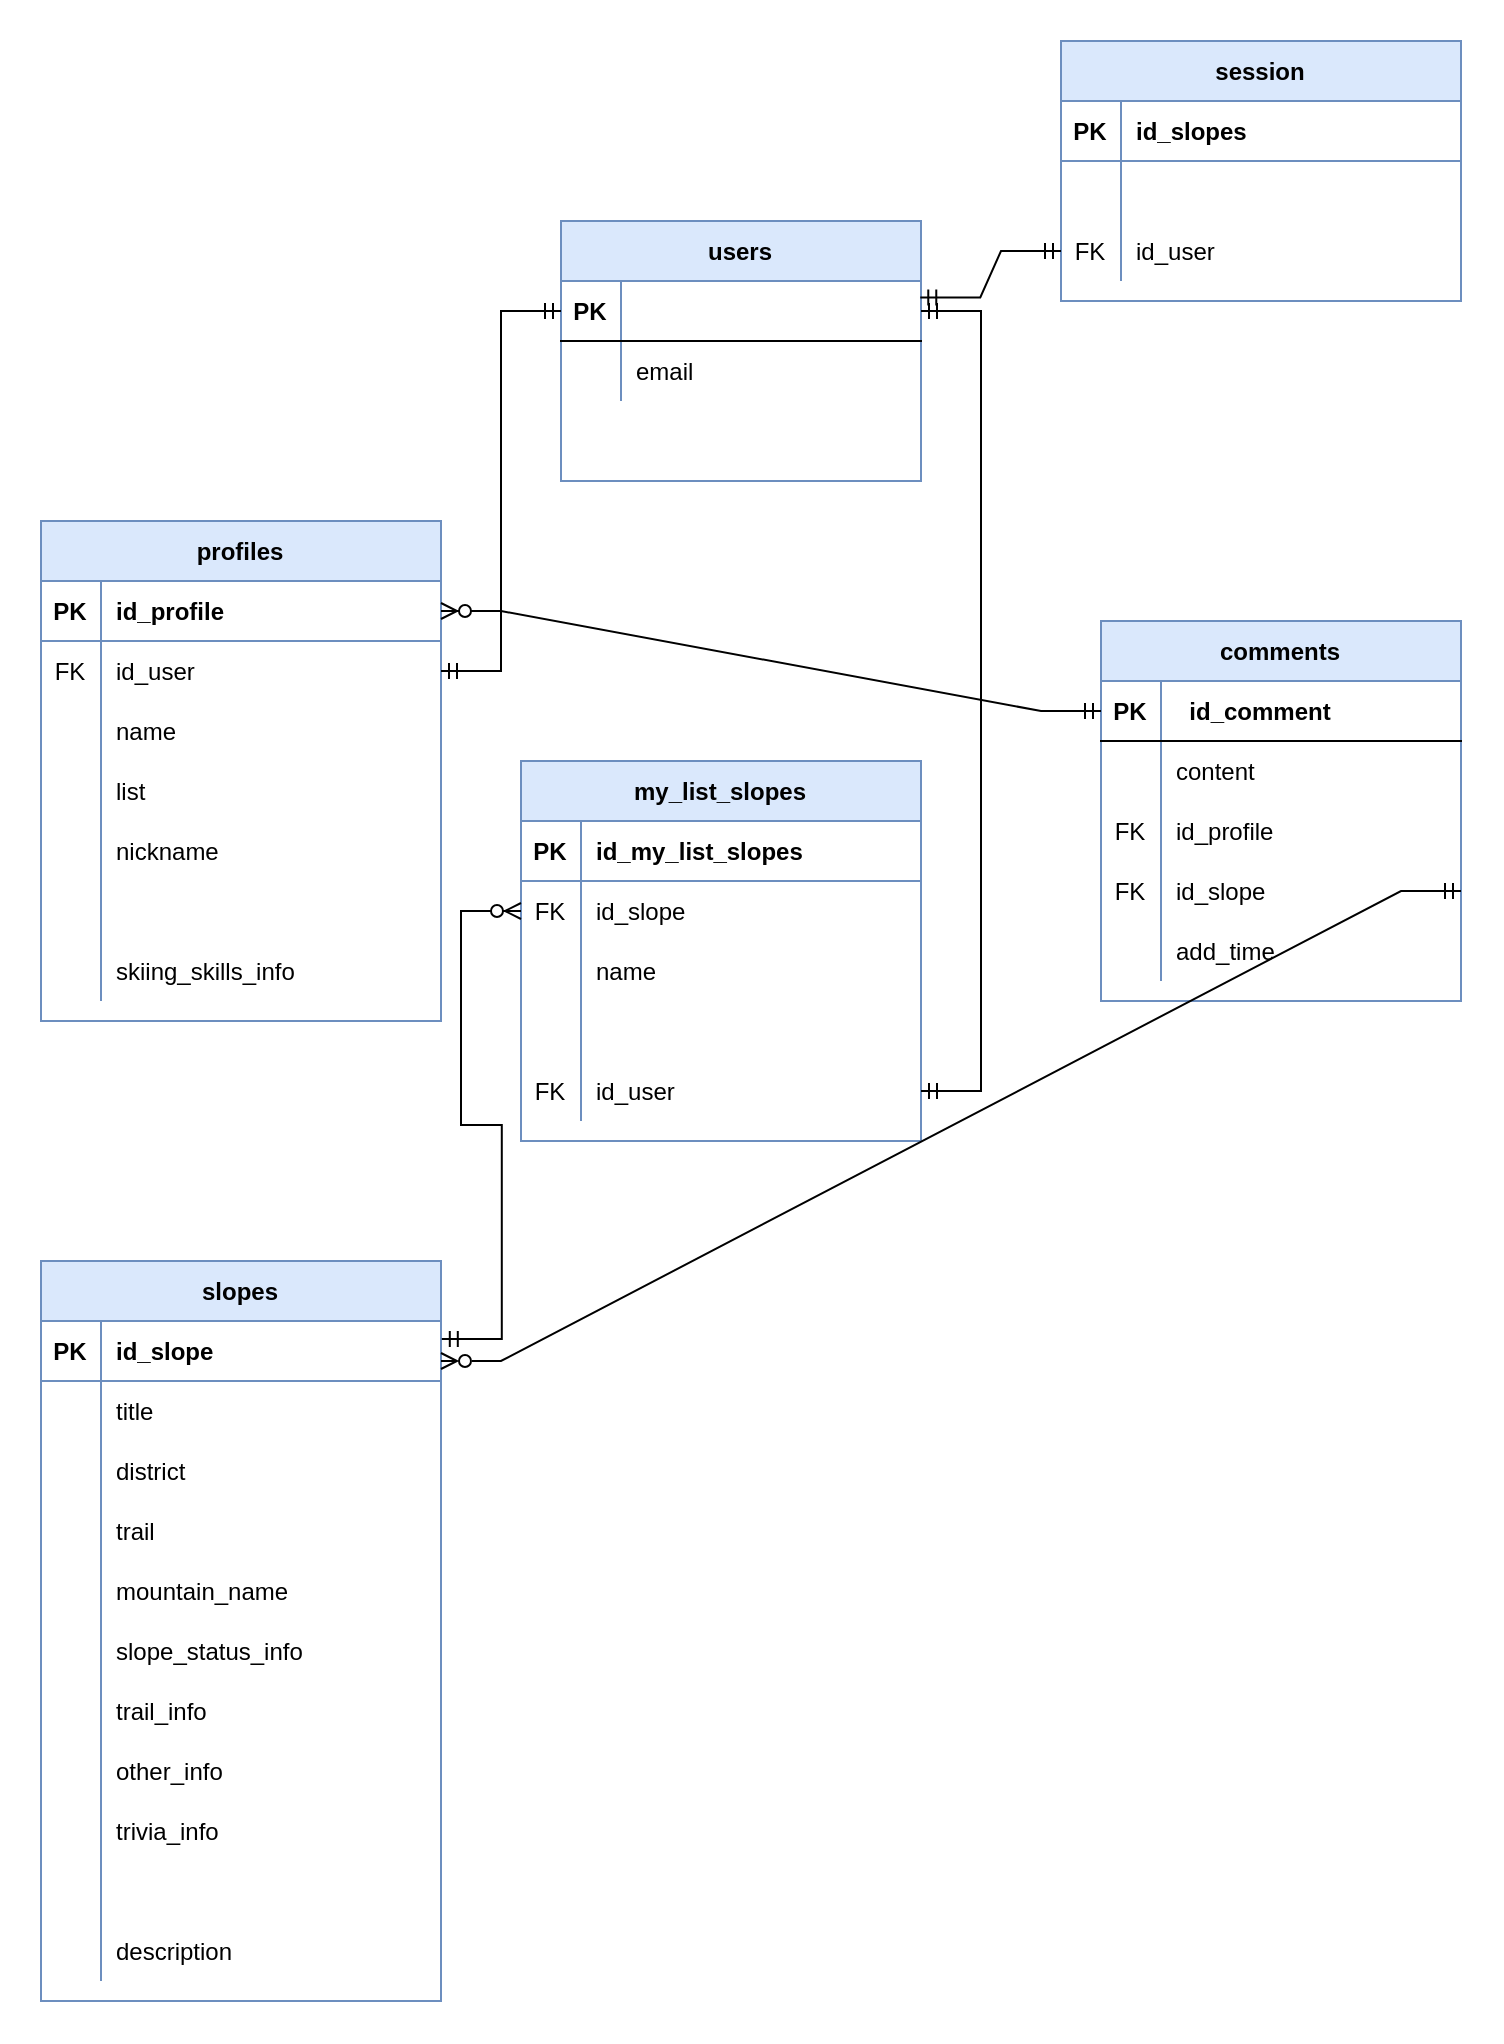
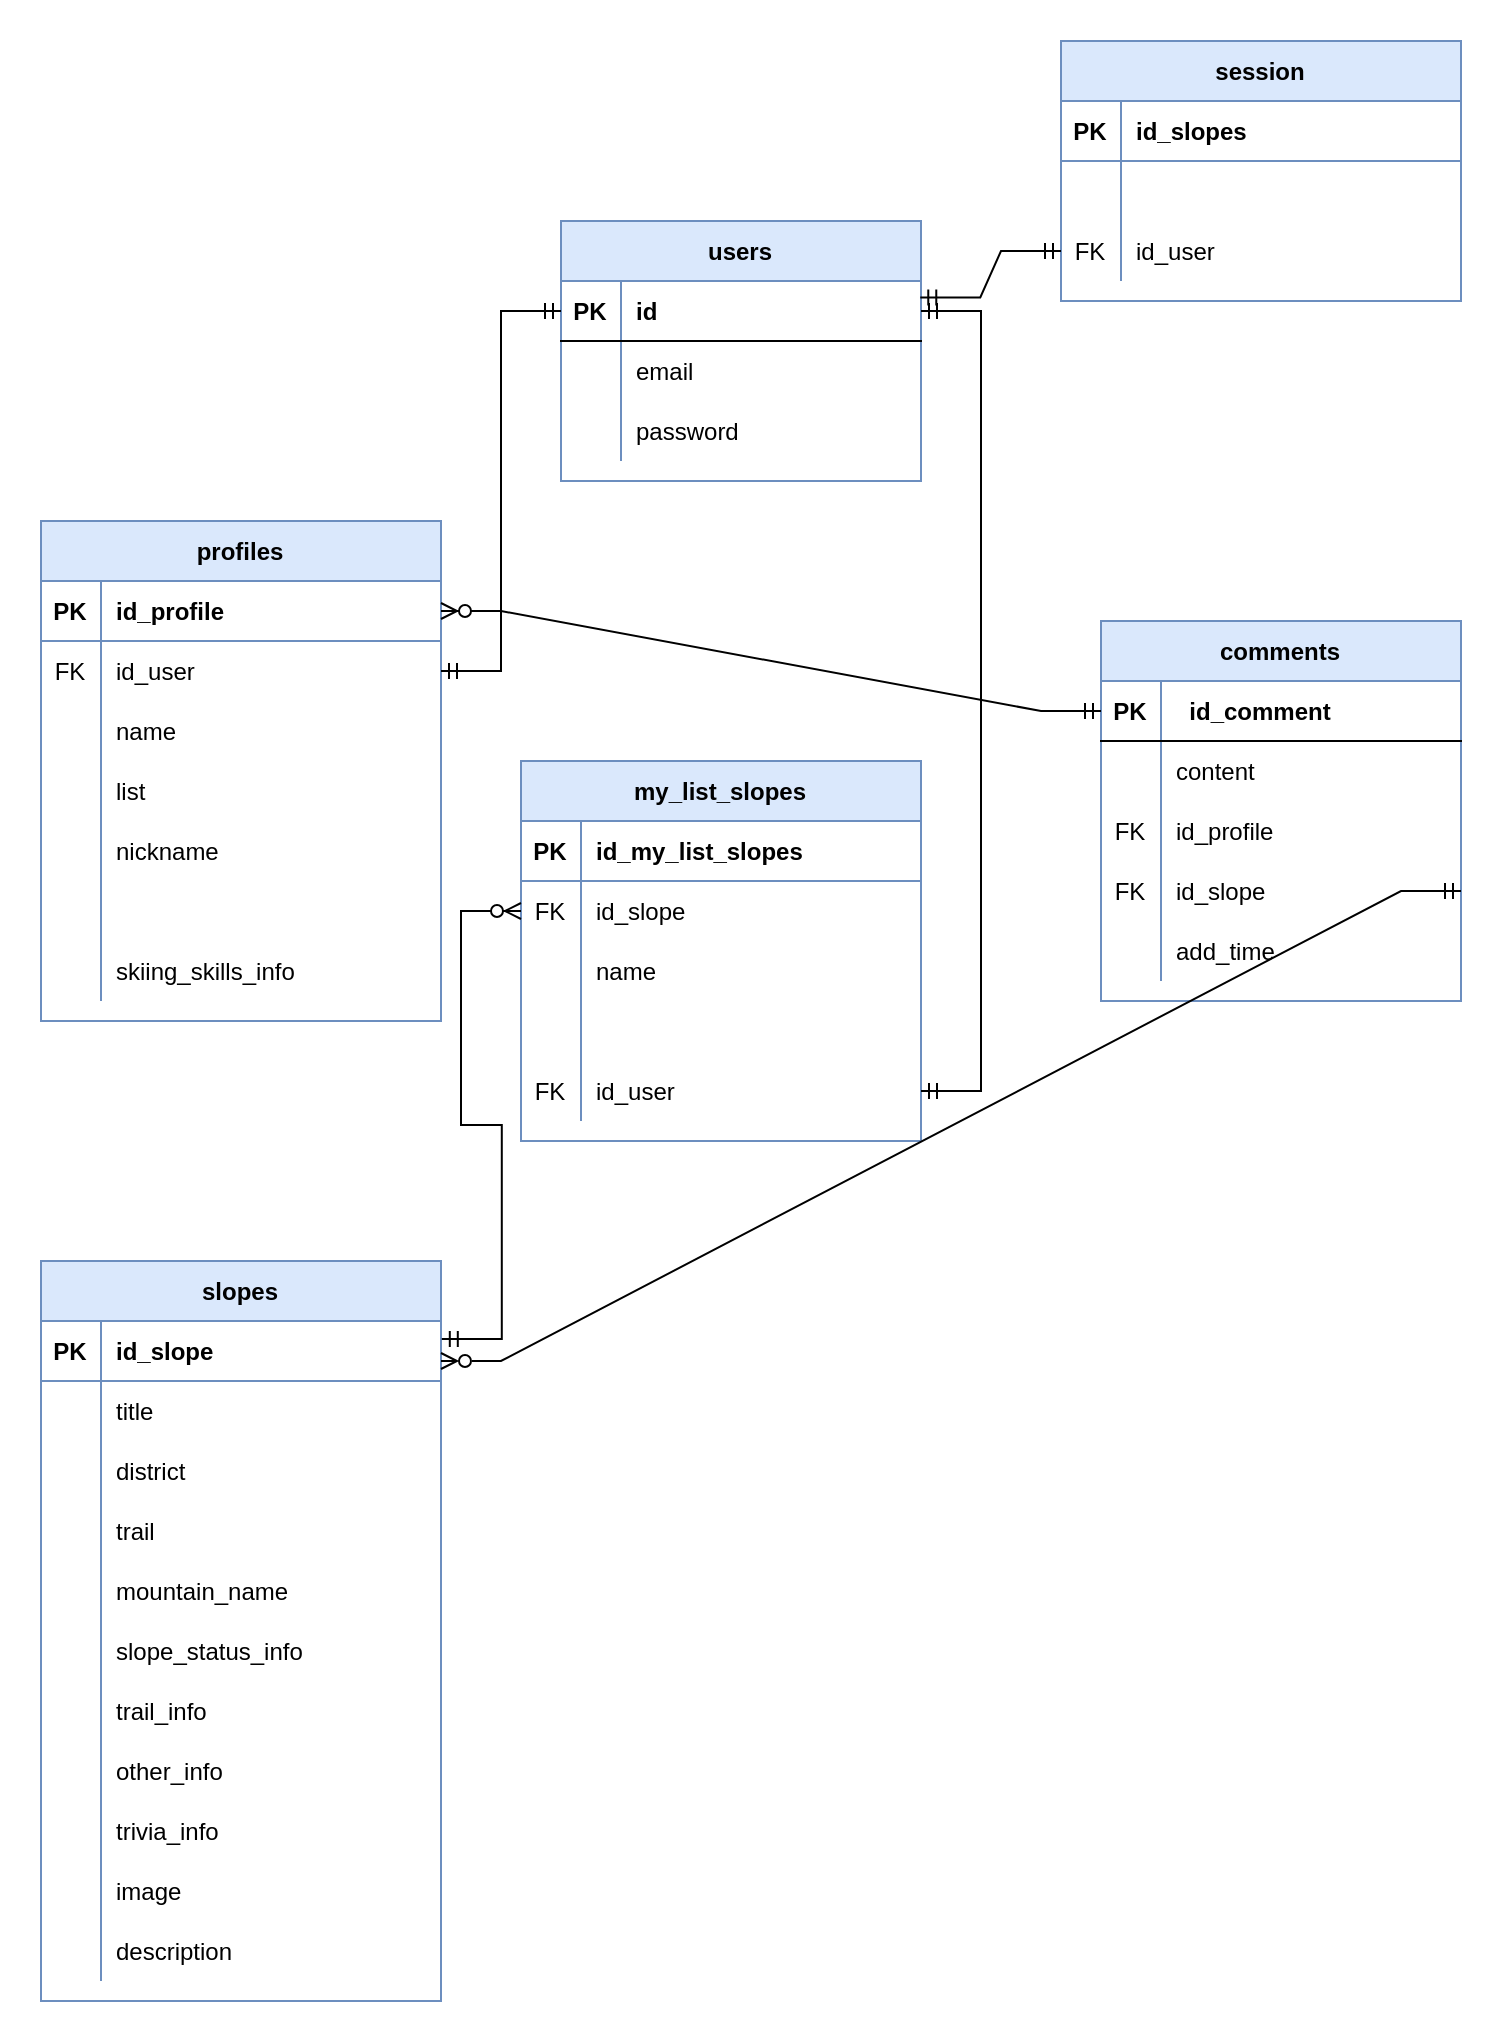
node "id": added
node "password": added
node "image": added
